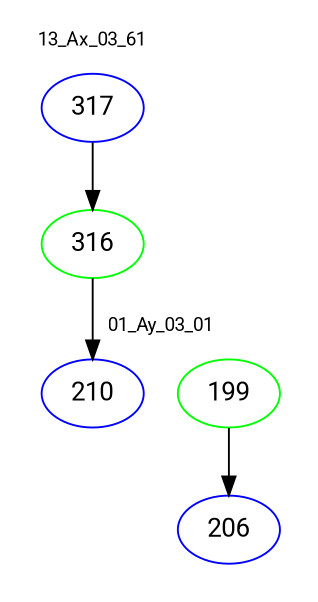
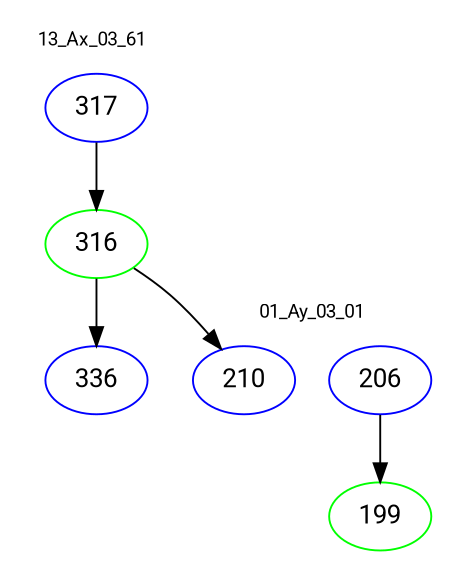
node "336": added
edge "199" -> "206": reversed
